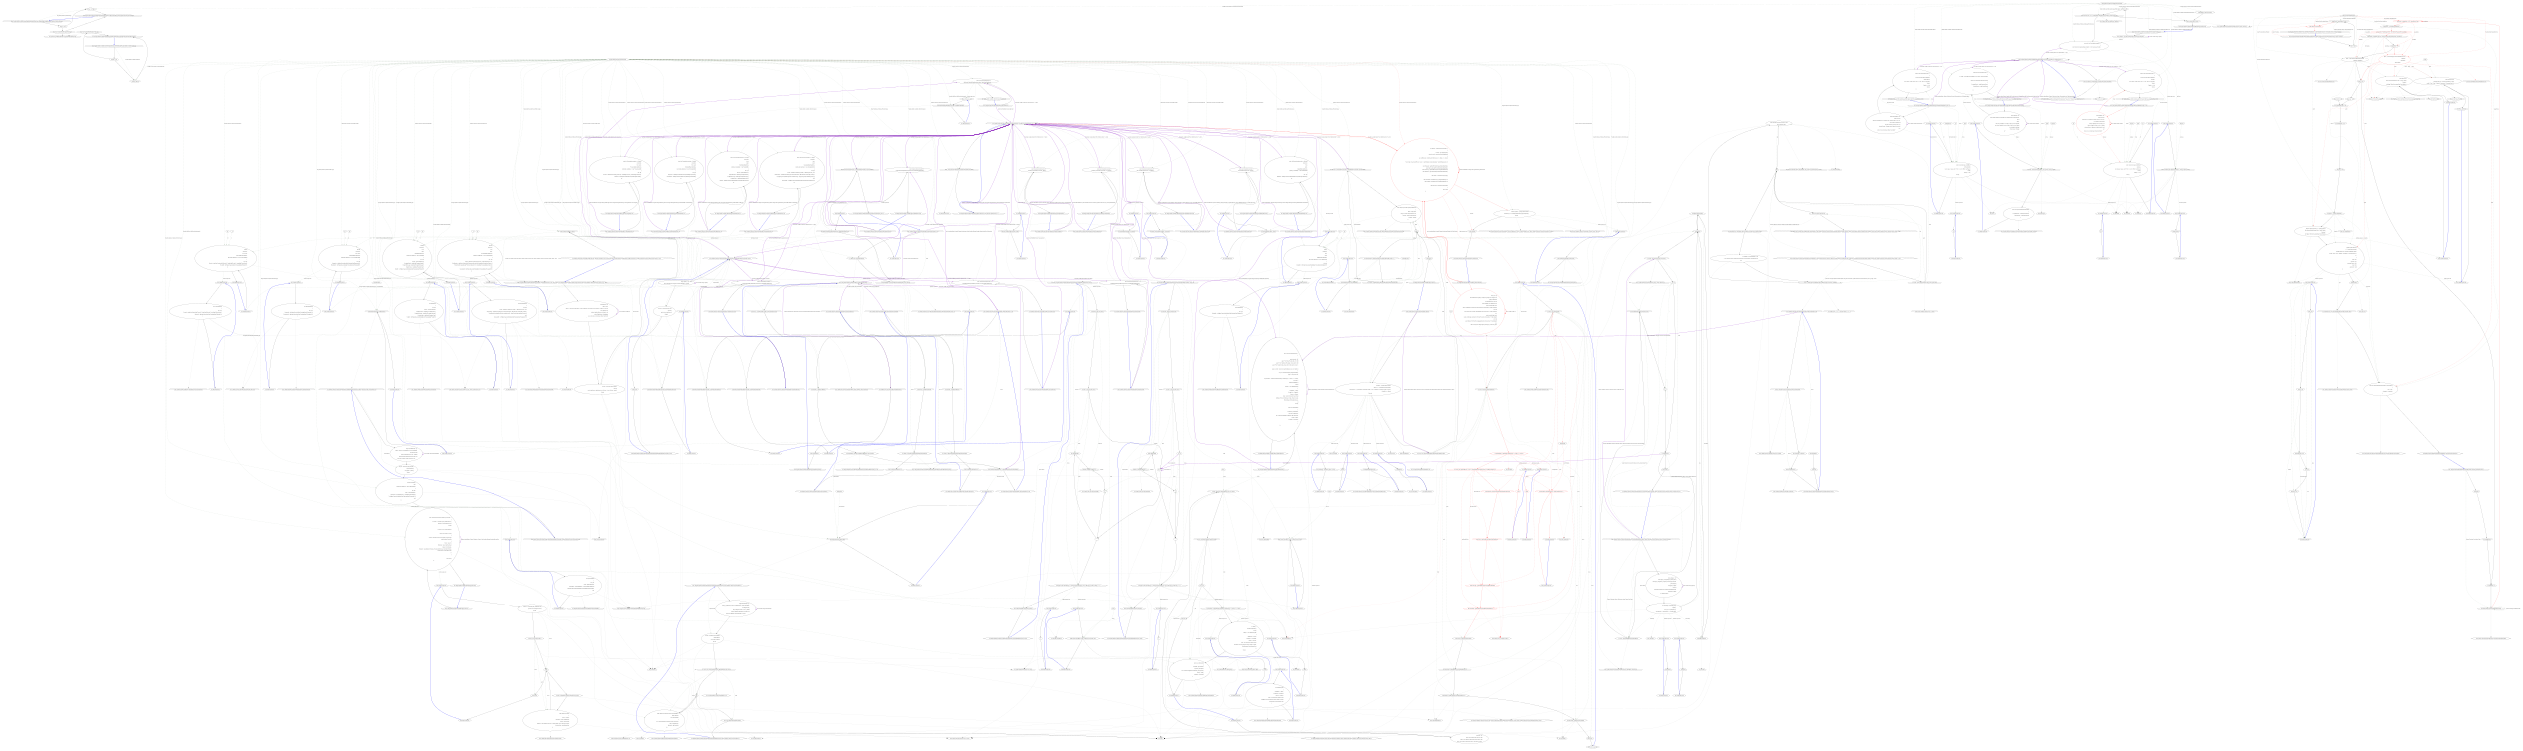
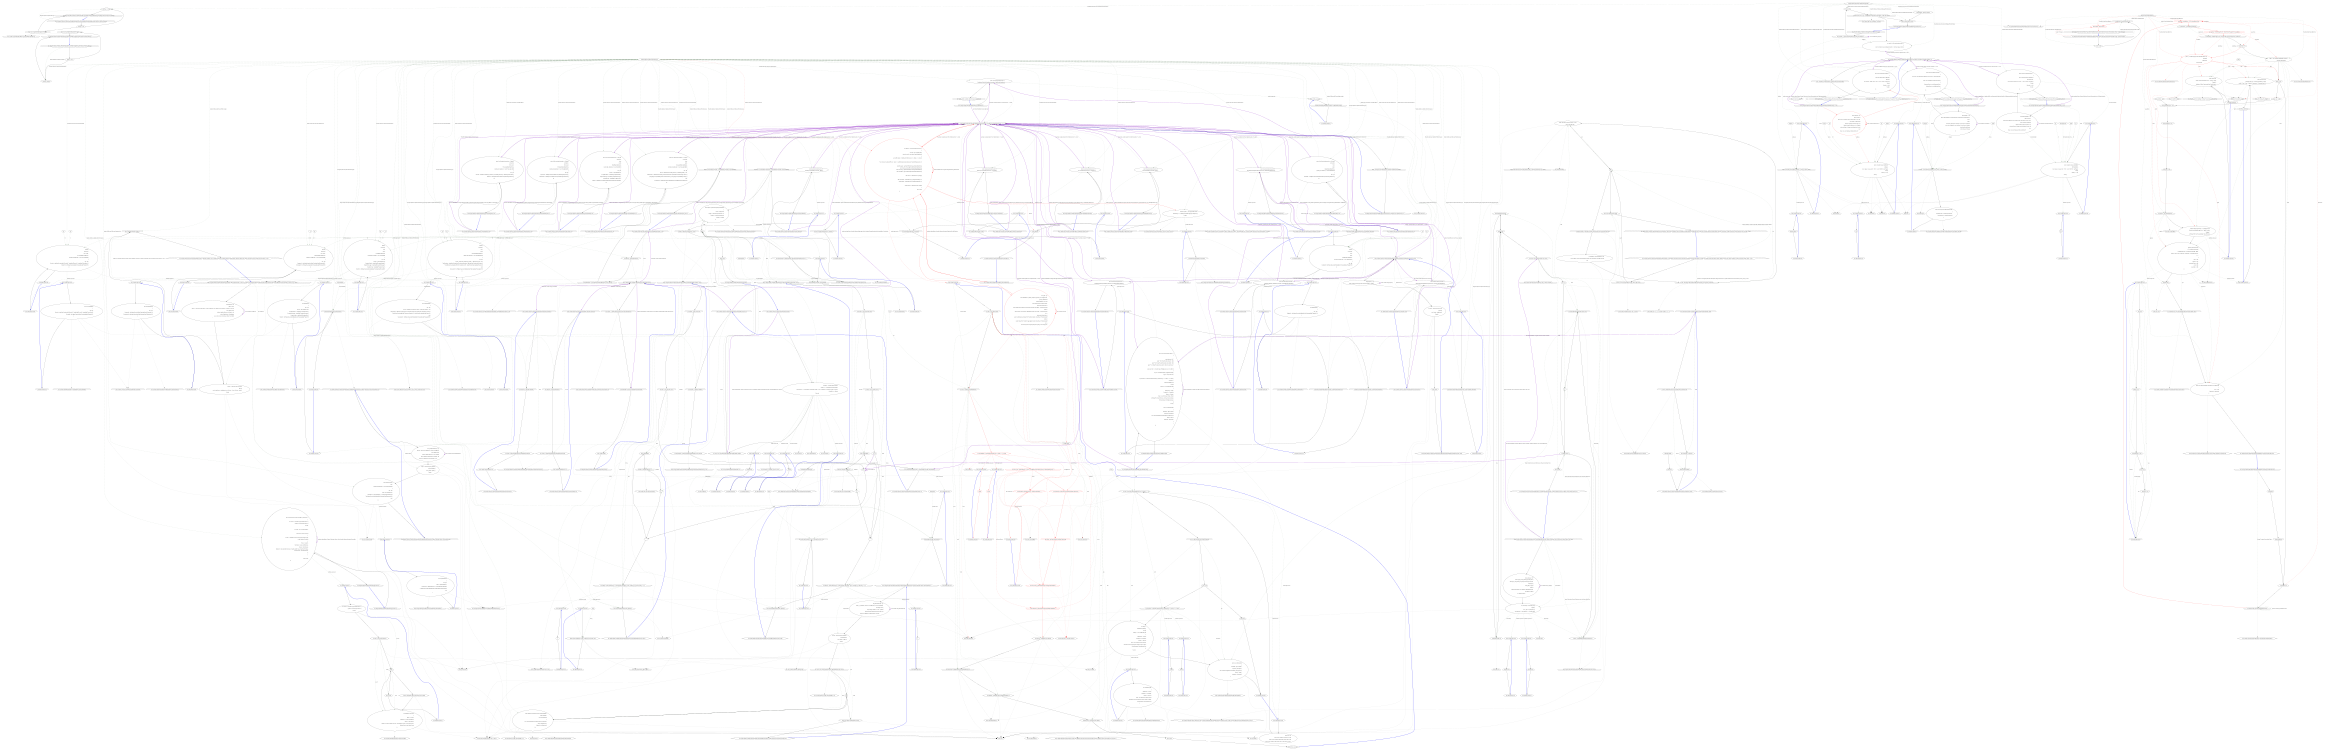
edge "var queueIndex = 0" -> "queueIndex = (queueIndex + 1) % _queueNames.Count": added, label "queueIndex"
